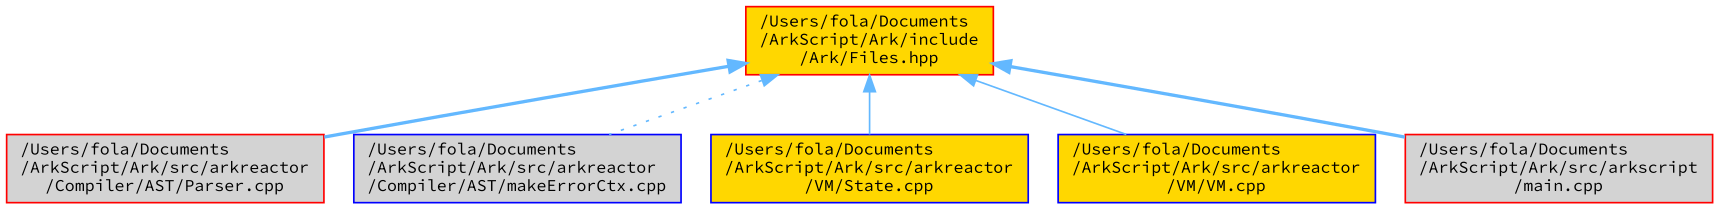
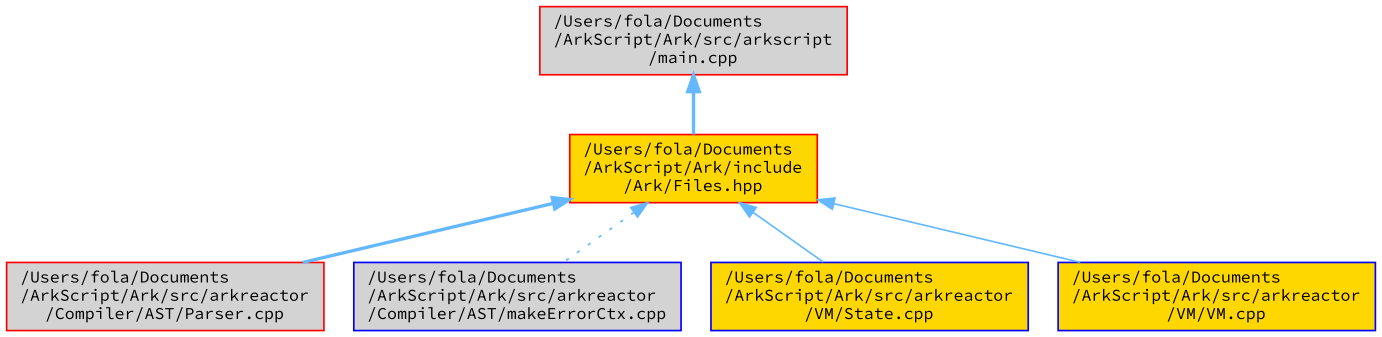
edge "/Users/fola/Documents /ArkScript/Ark/src/arkscript /main.cpp" -> "/Users/fola/Documents /ArkScript/Ark/include /Ark/Files.hpp": reversed
